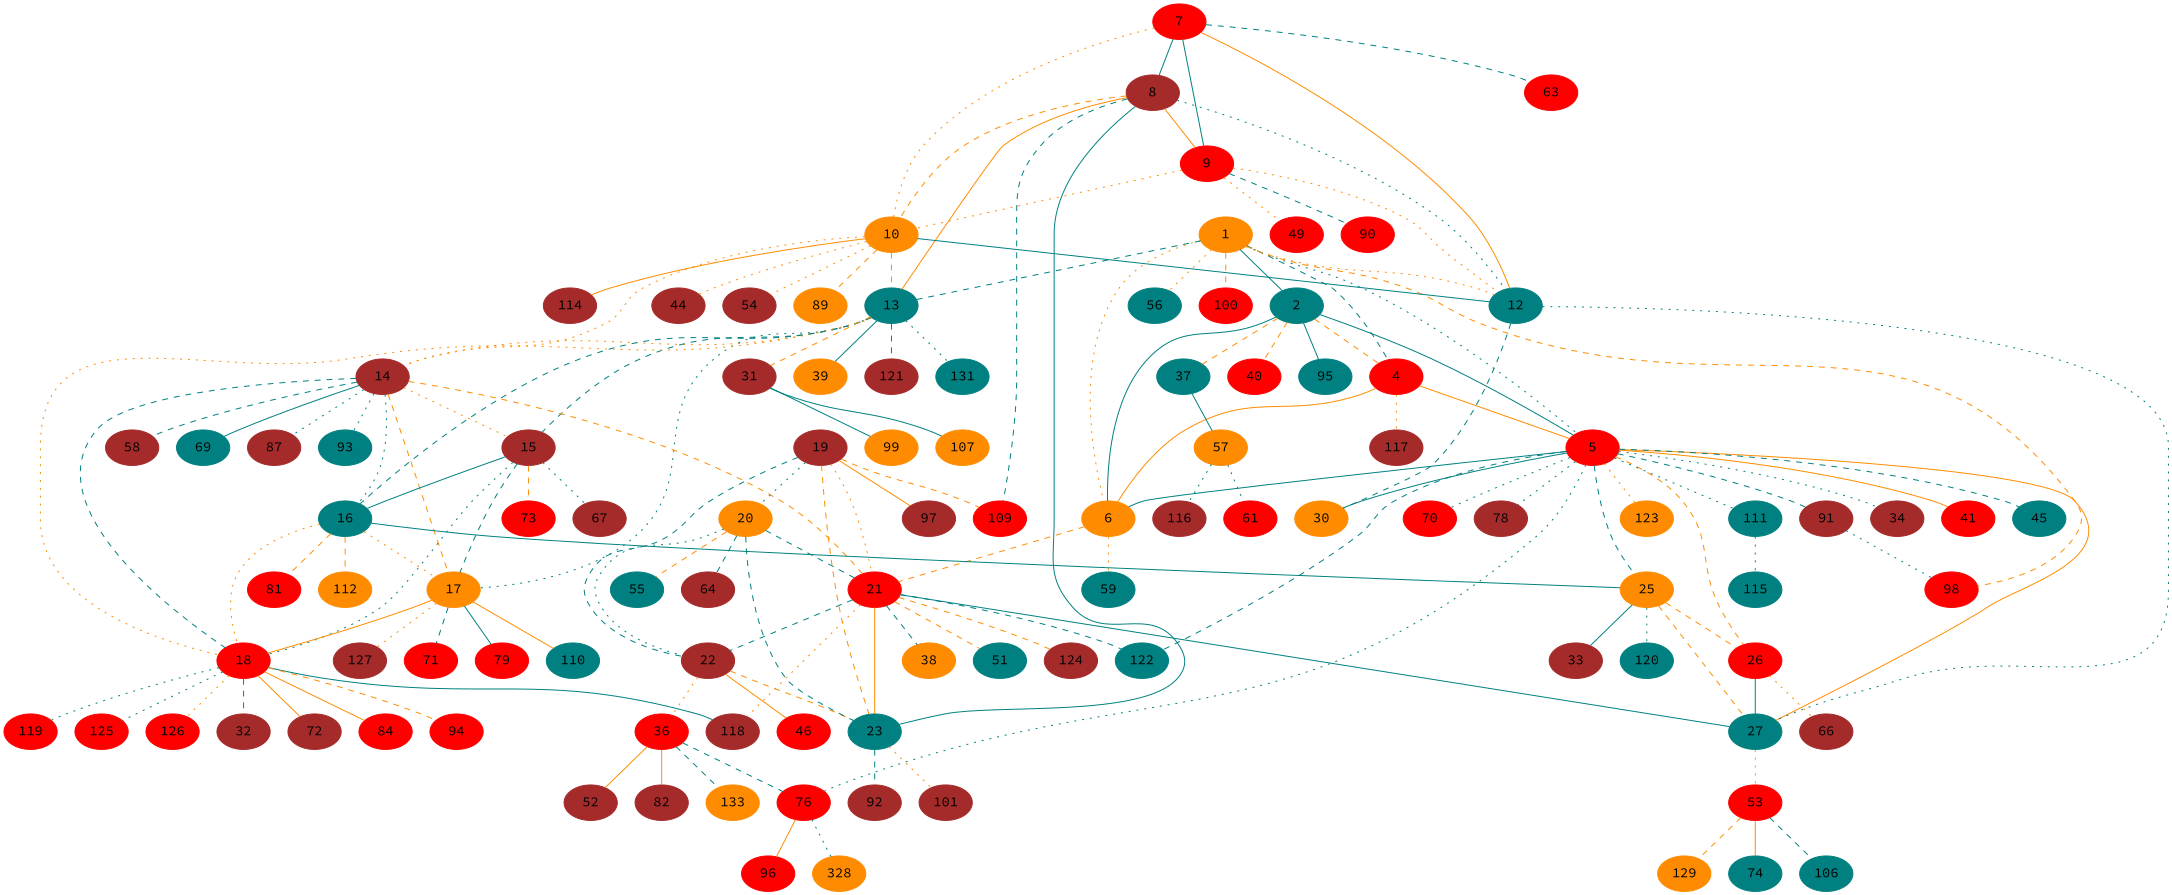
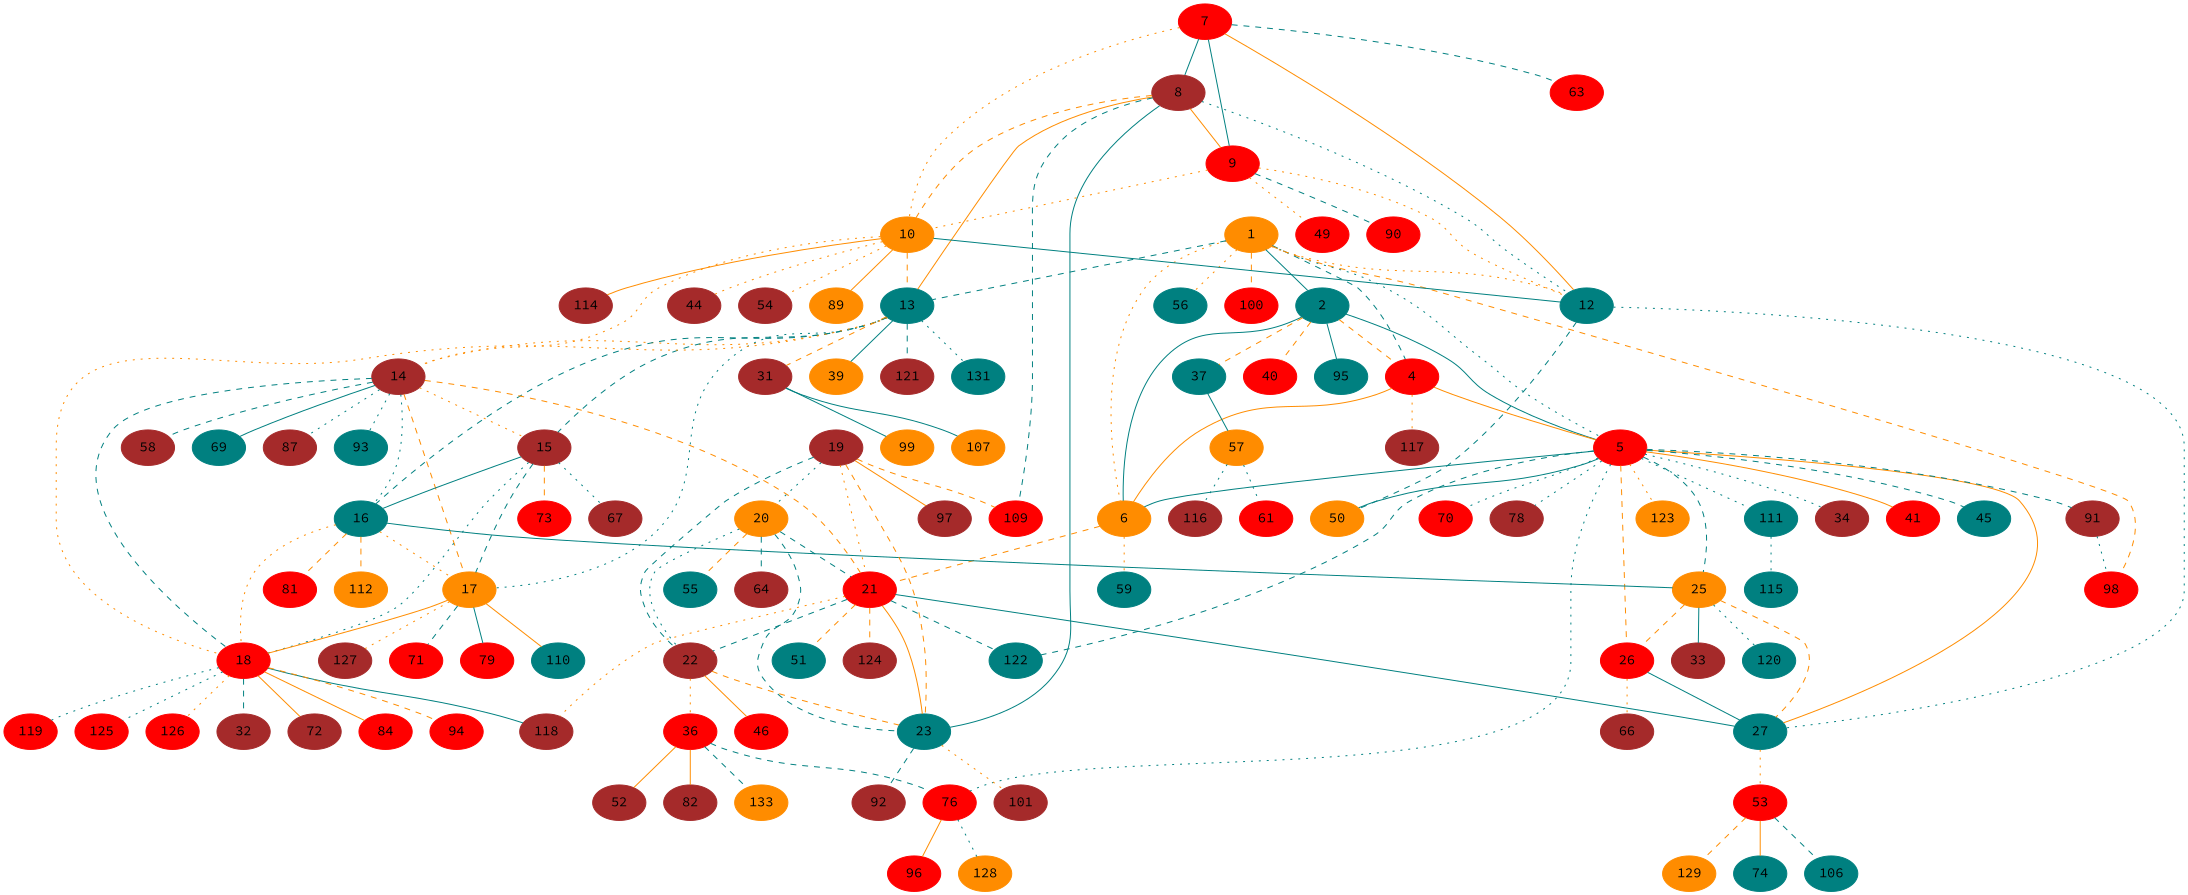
edge "10" -- "89": style dashed -> solid
node "30": label "30" -> "50"
node "38": removed
node "328": label "328" -> "128"
